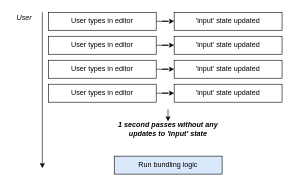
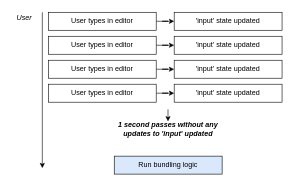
node "1 second passes without any updates to 'input' state": label "1 second passes without any updates to 'input' state" -> "1 second passes without any updates to 'input' updated"
